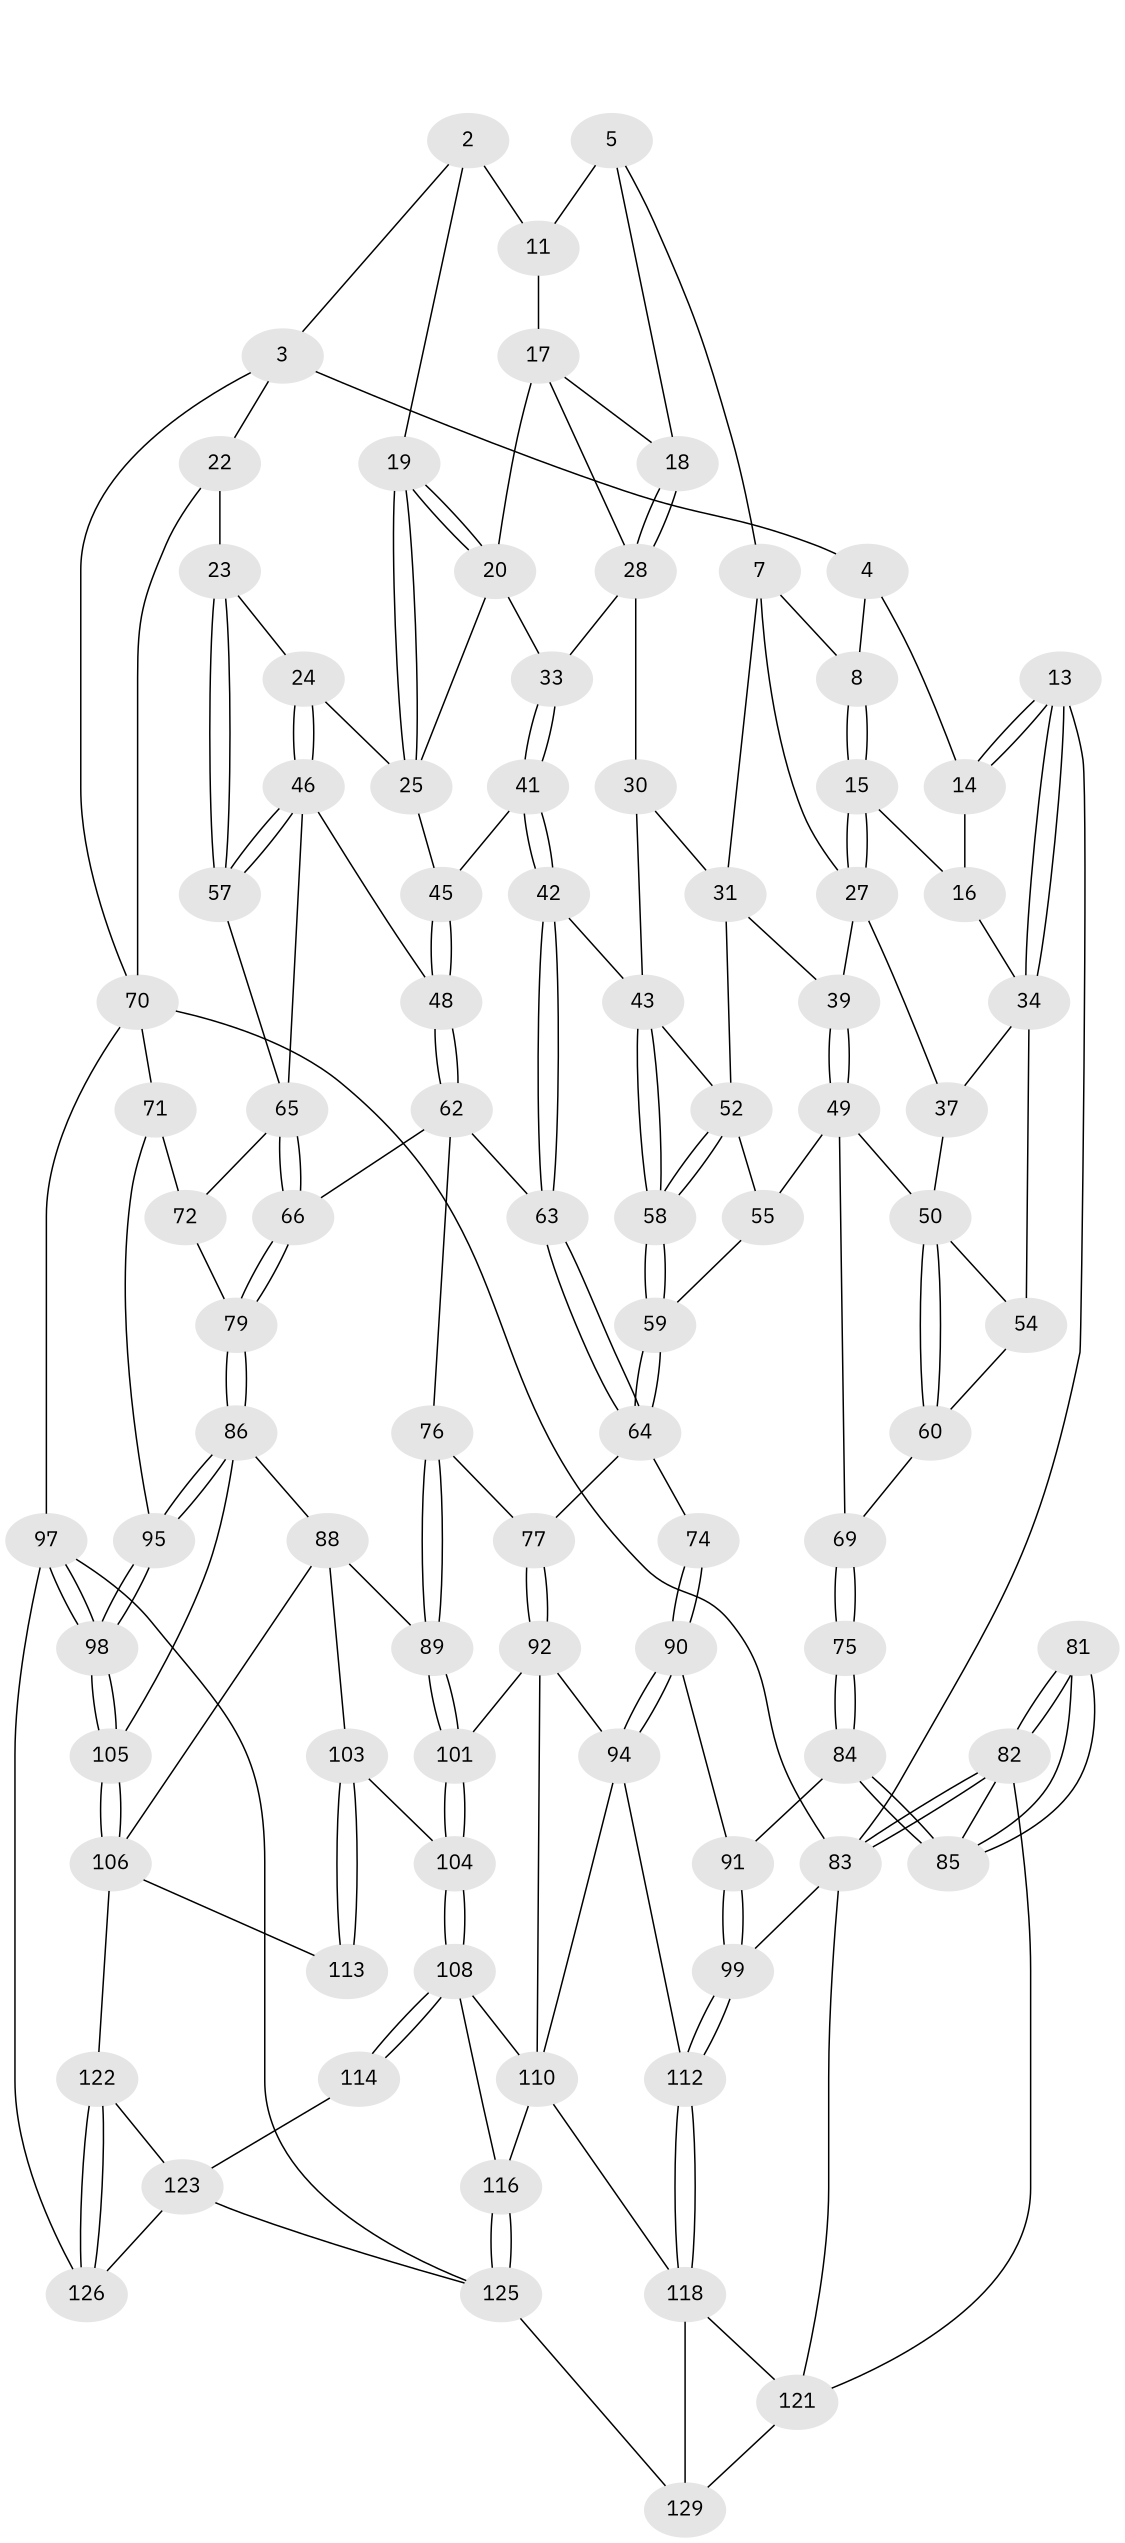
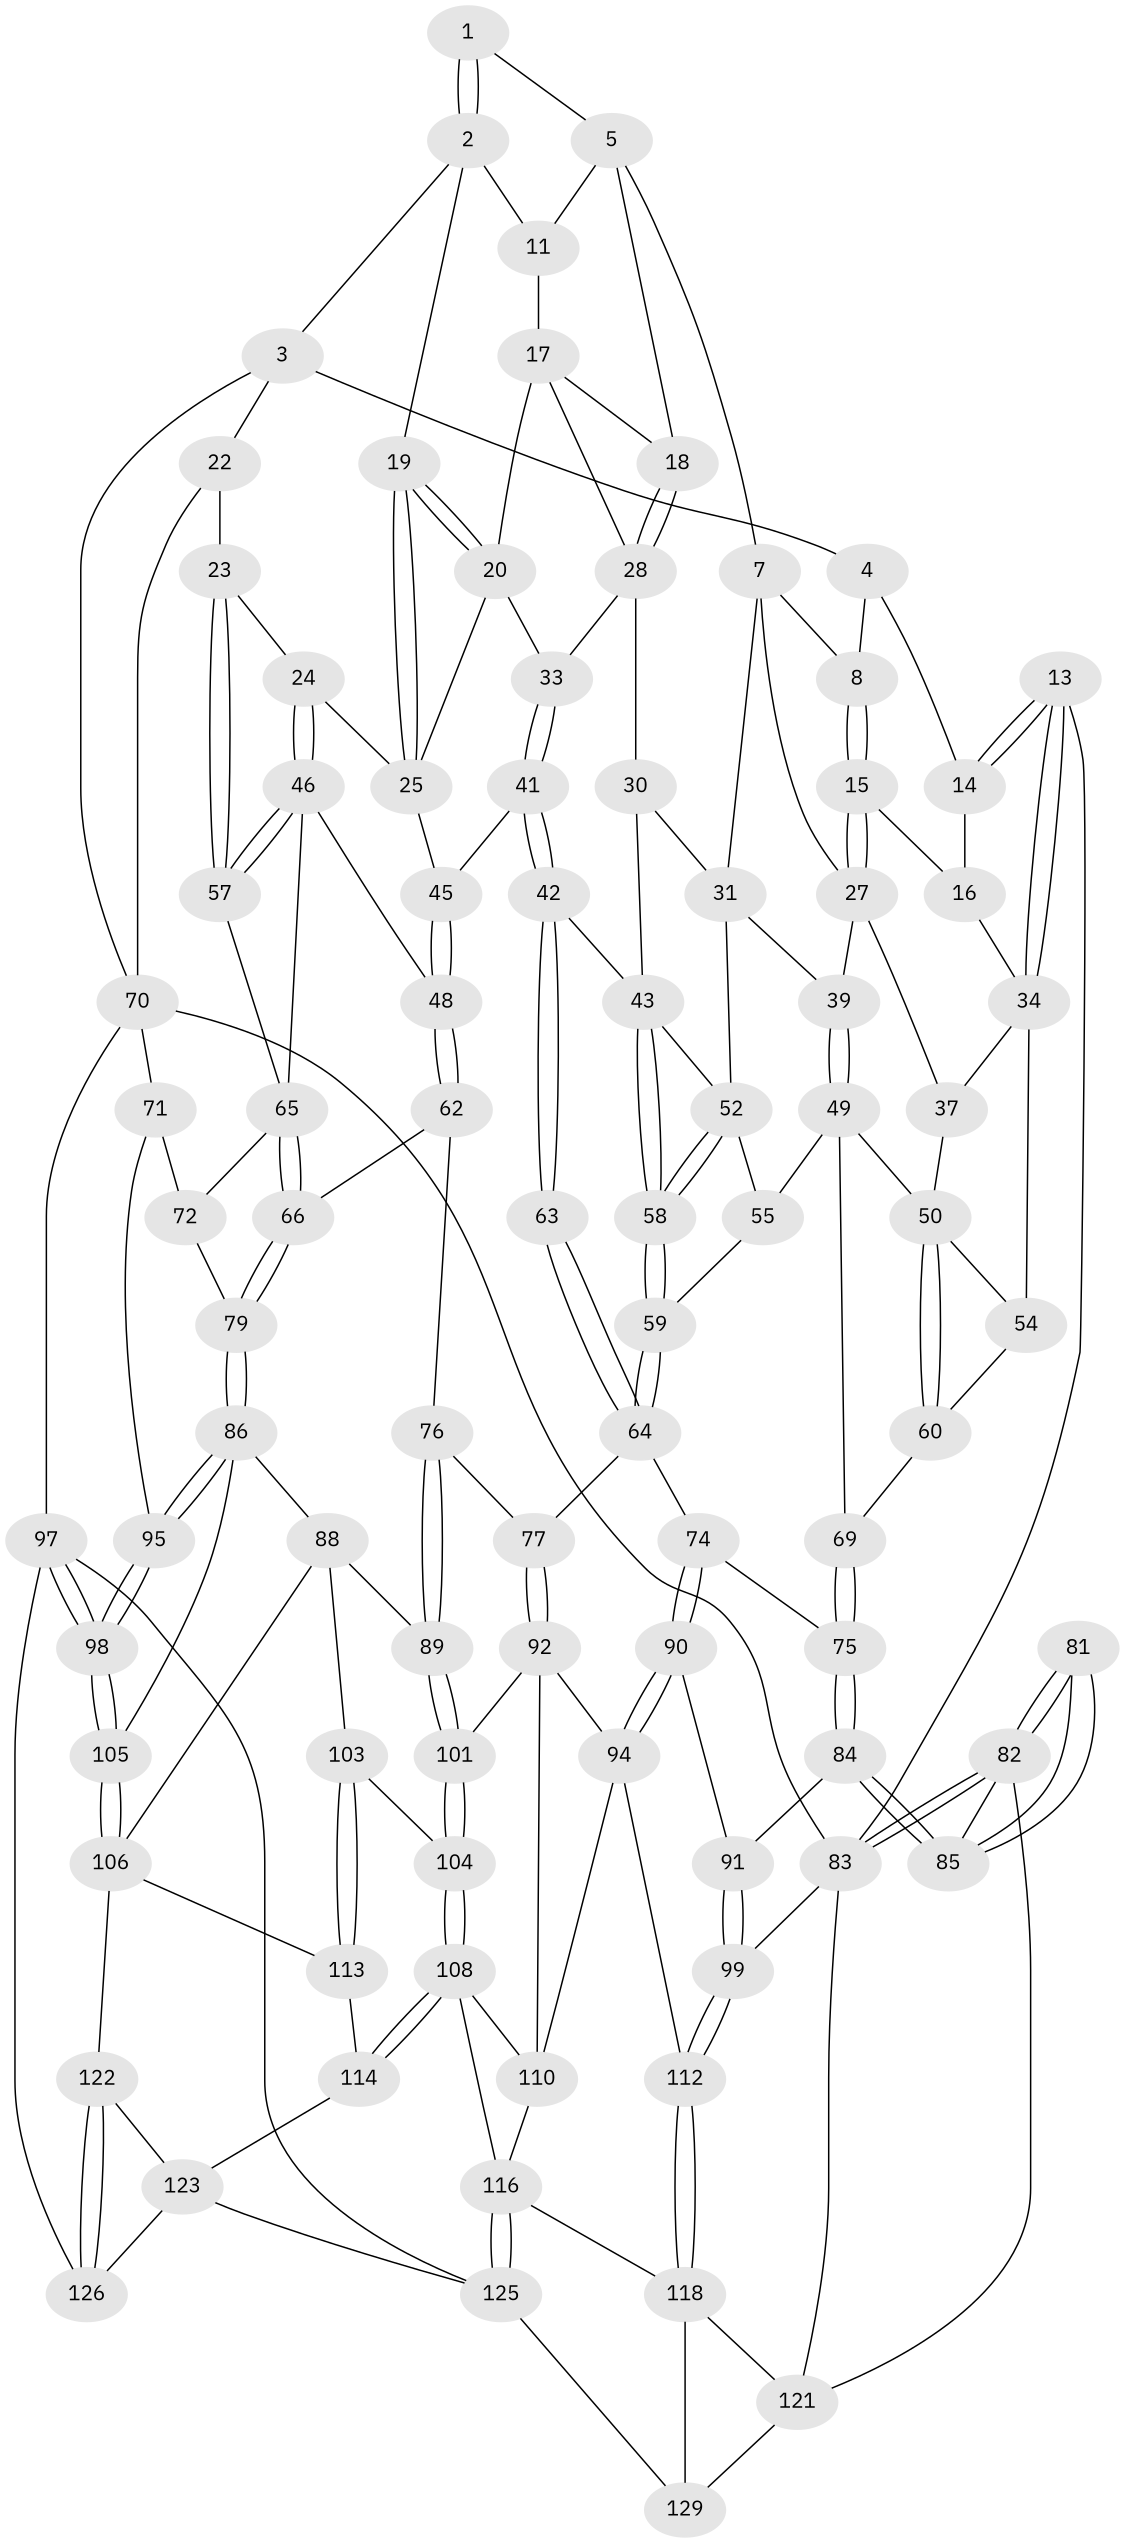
node "1": added
edge "62" -- "63": removed
edge "74" -- "75": added
edge "113" -- "114": added
edge "110" -- "118": now "116" -- "118"
